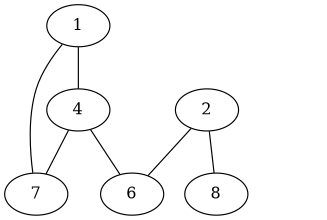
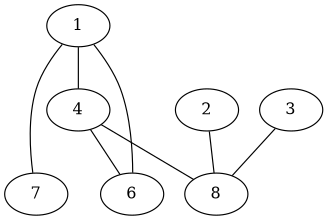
node "3": added
edge "4" -- "7": now "4" -- "8"
edge "2" -- "6": now "1" -- "6"
